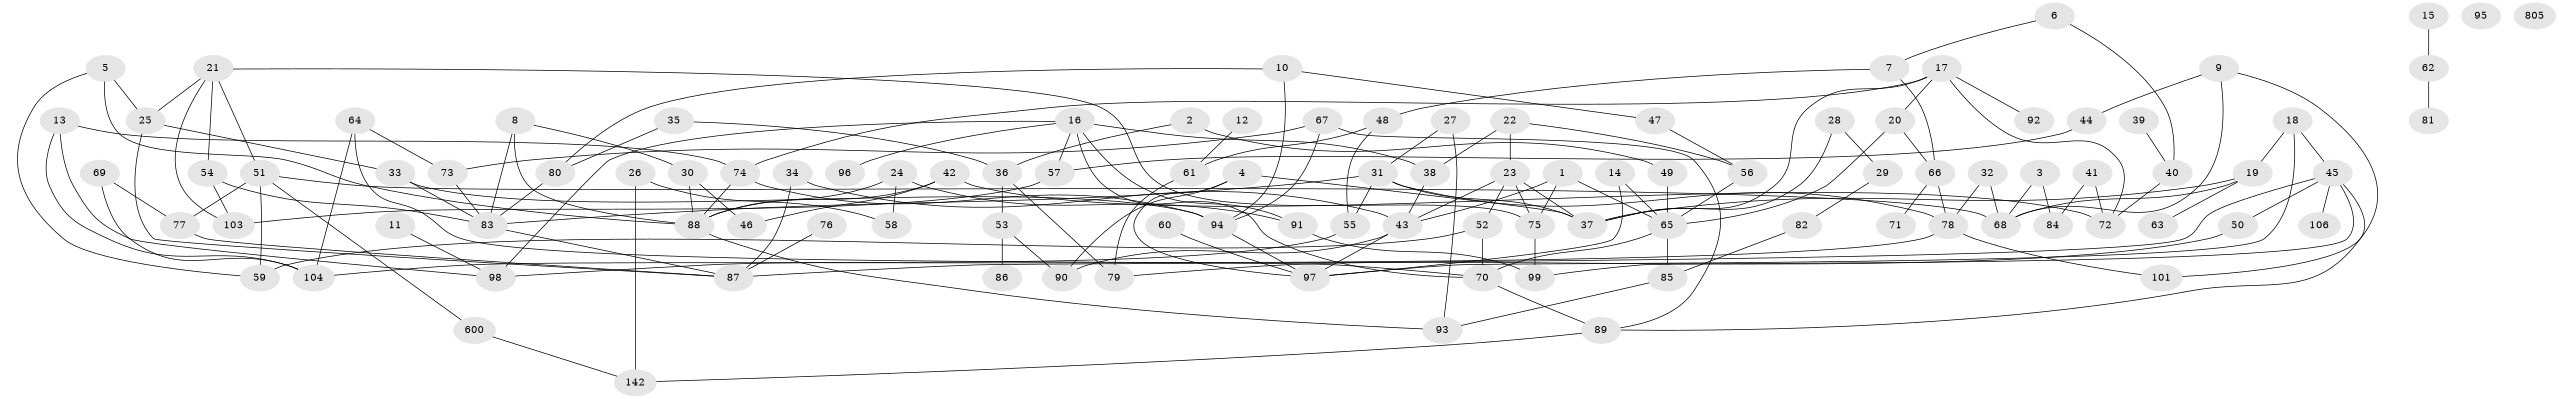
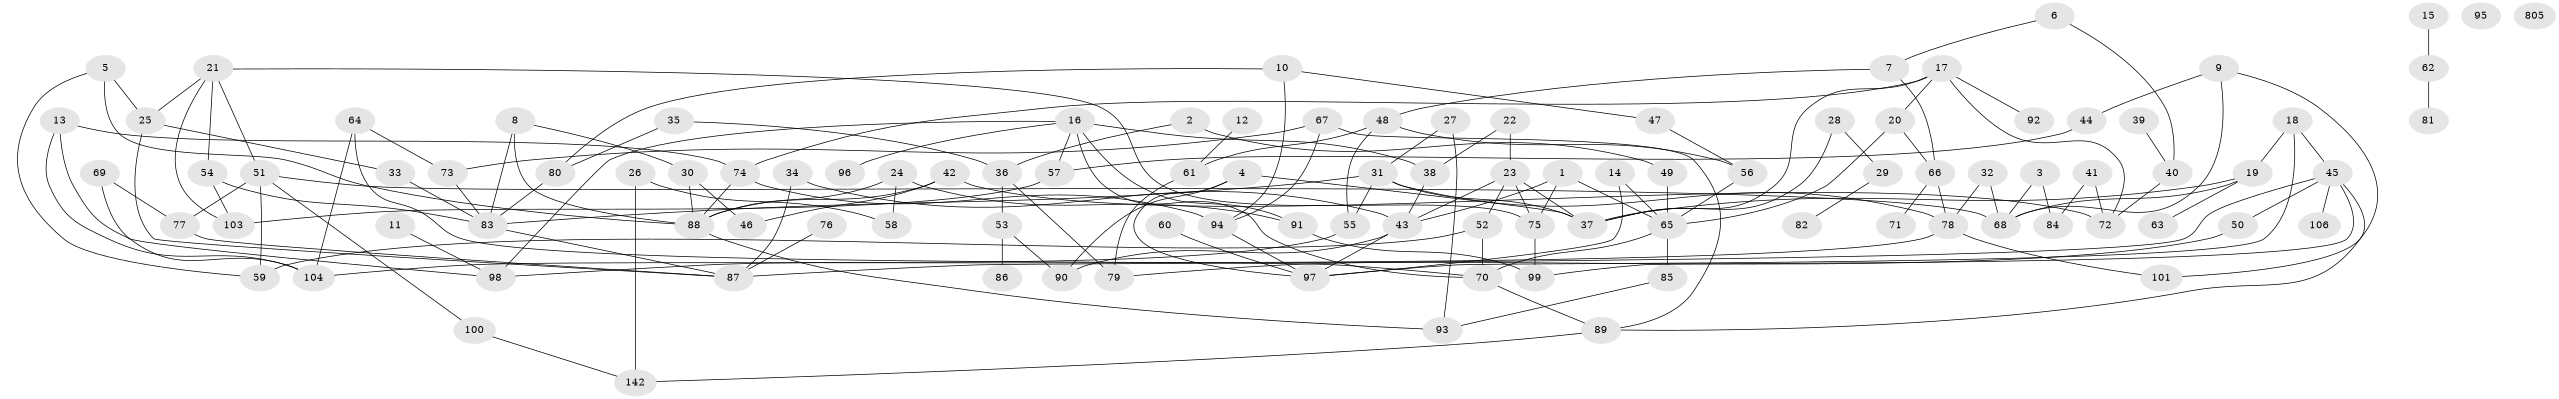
edge "22" -- "56": now "48" -- "56"
edge "33" -- "94": removed
edge "82" -- "85": removed
node "600": label "600" -> "100"
